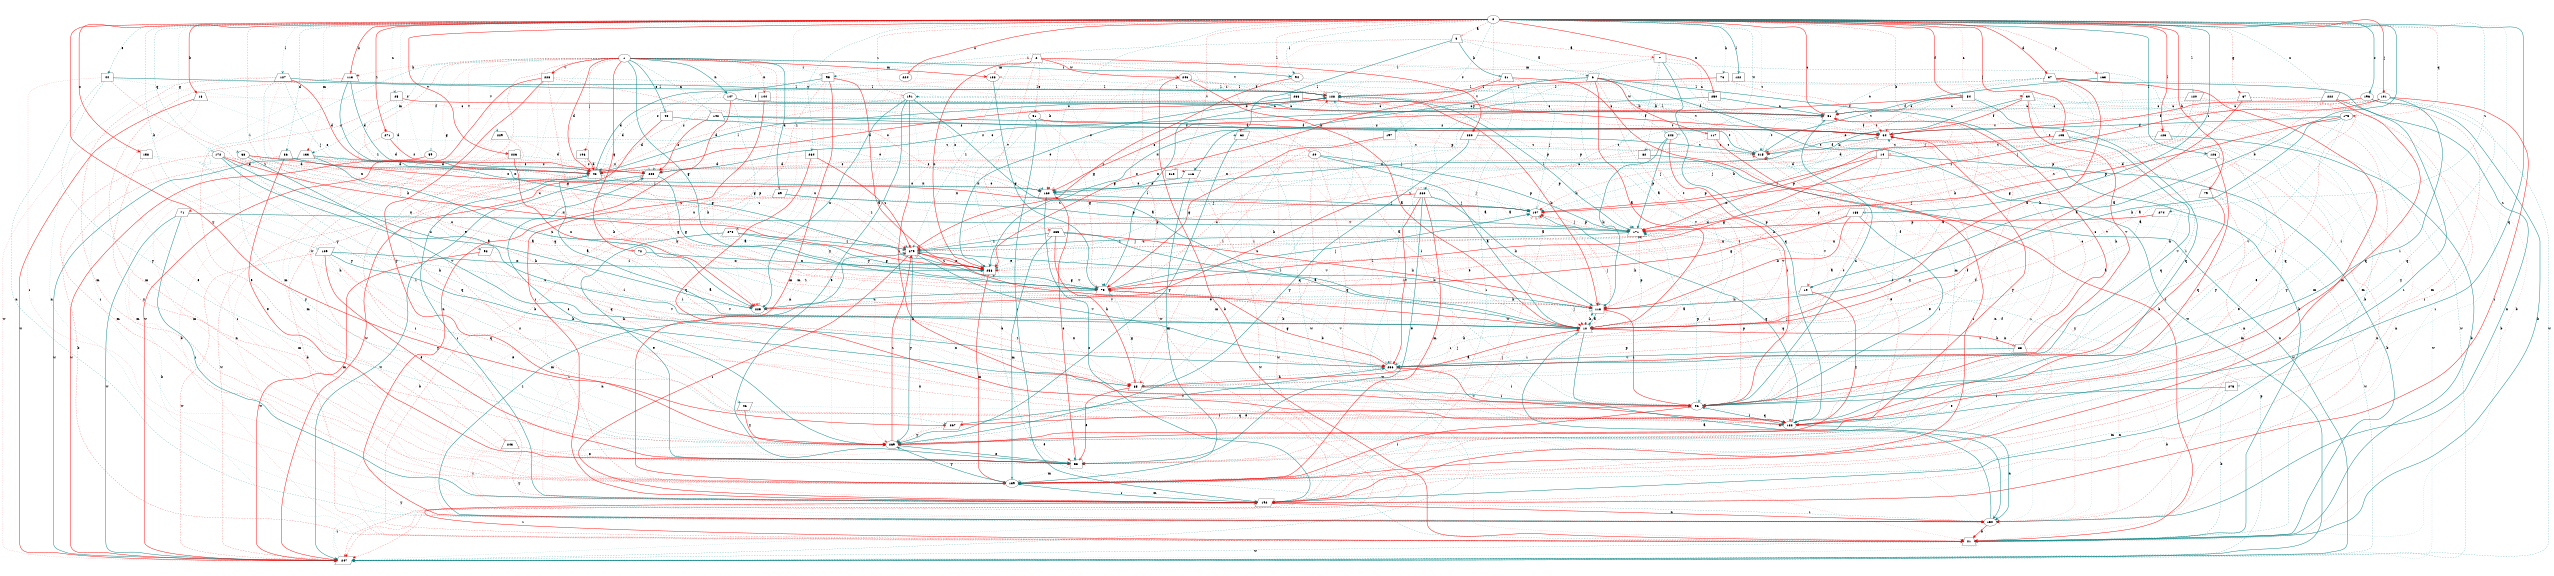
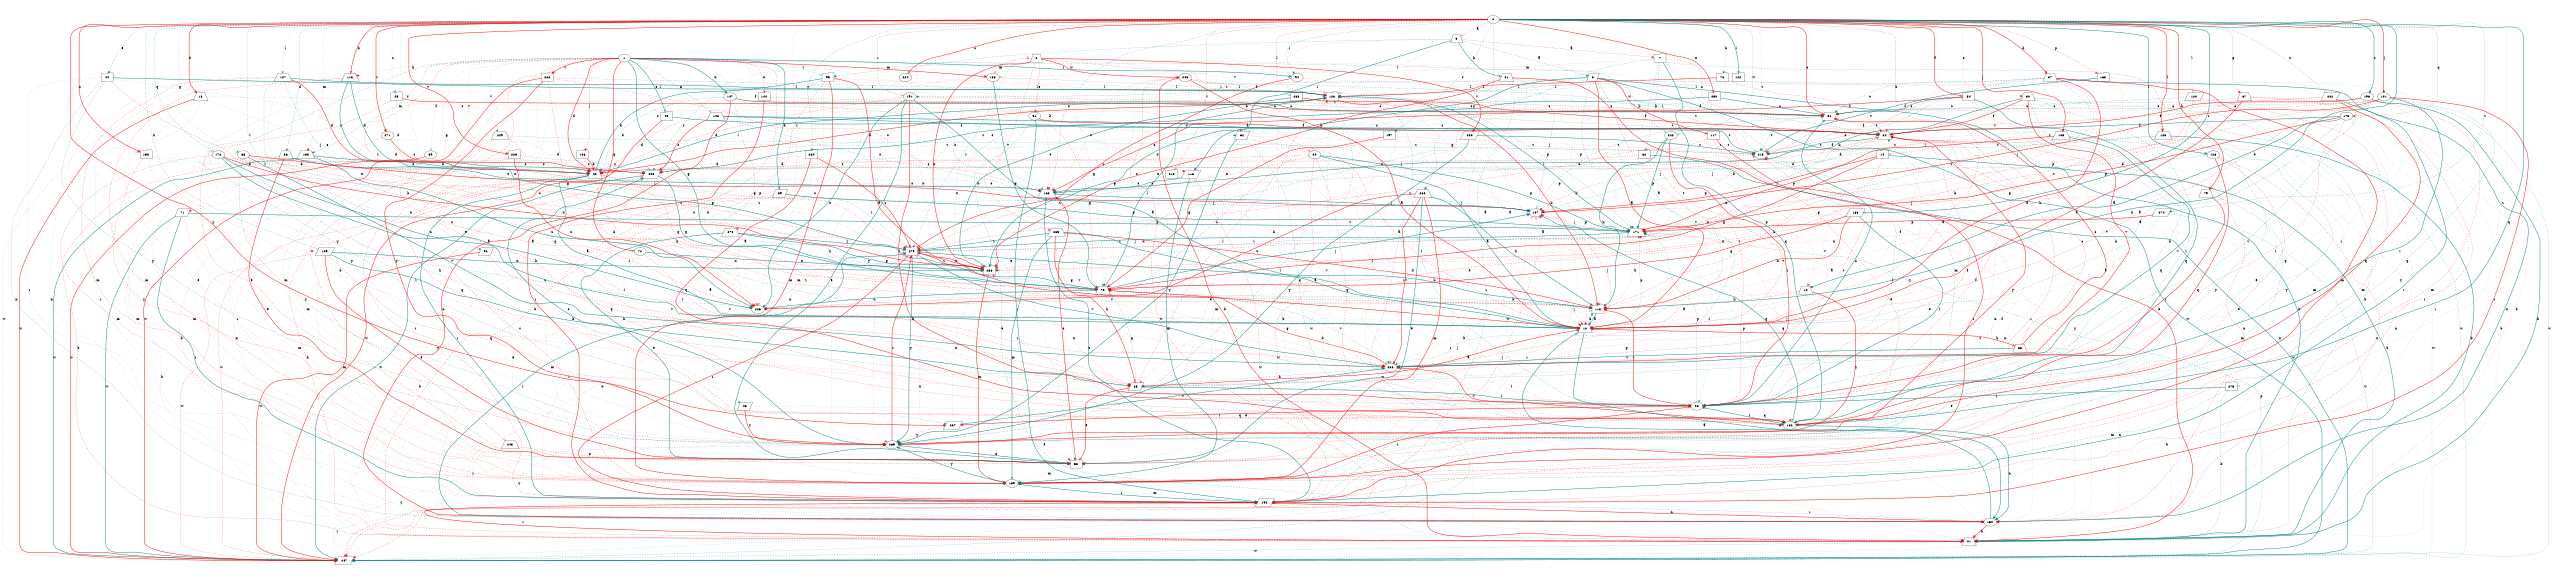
edge "68" -> "42": now "36" -> "42"
edge "116" -> "107": removed, label "j"
